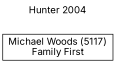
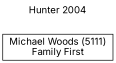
node "Michael Woods (5117) Family First": label "Michael Woods (5117) Family First" -> "Michael Woods (5111) Family First"
